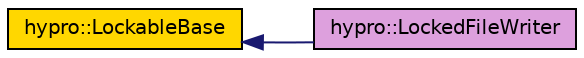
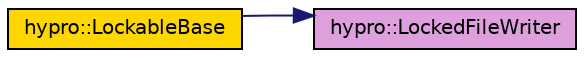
edge "hypro::LockedFileWriter" -> "hypro::LockableBase": reversed
